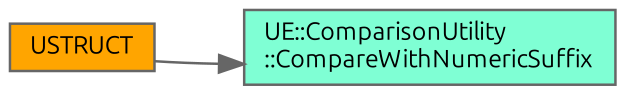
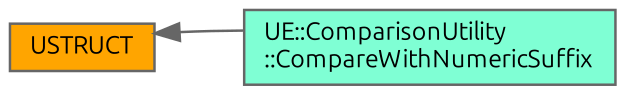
edge "USTRUCT" -> "UE::ComparisonUtility ::CompareWithNumericSuffix": reversed
